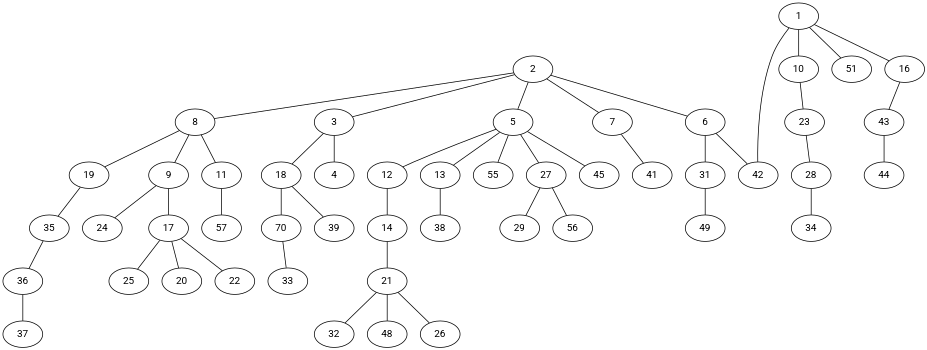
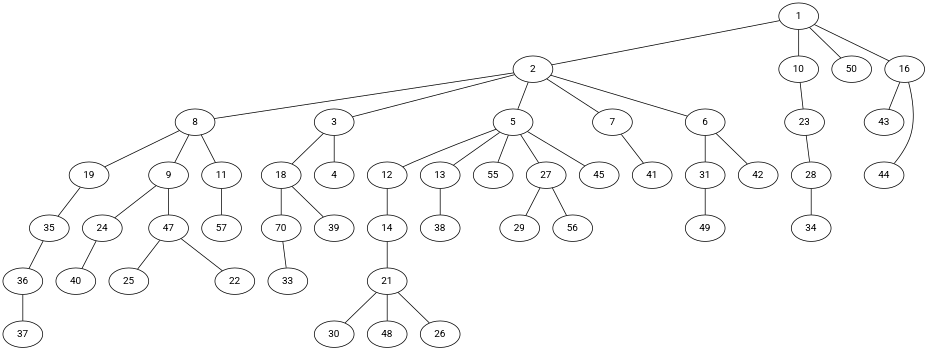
node "51": label "51" -> "50"
edge "1" -- "42": now "1" -- "2"
edge "43" -- "44": now "16" -- "44"
node "17": label "17" -> "47"
node "40": added
node "20": removed
node "32": label "32" -> "30"
